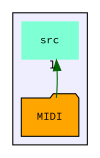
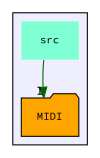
edge "MIDI" -> "src": reversed
